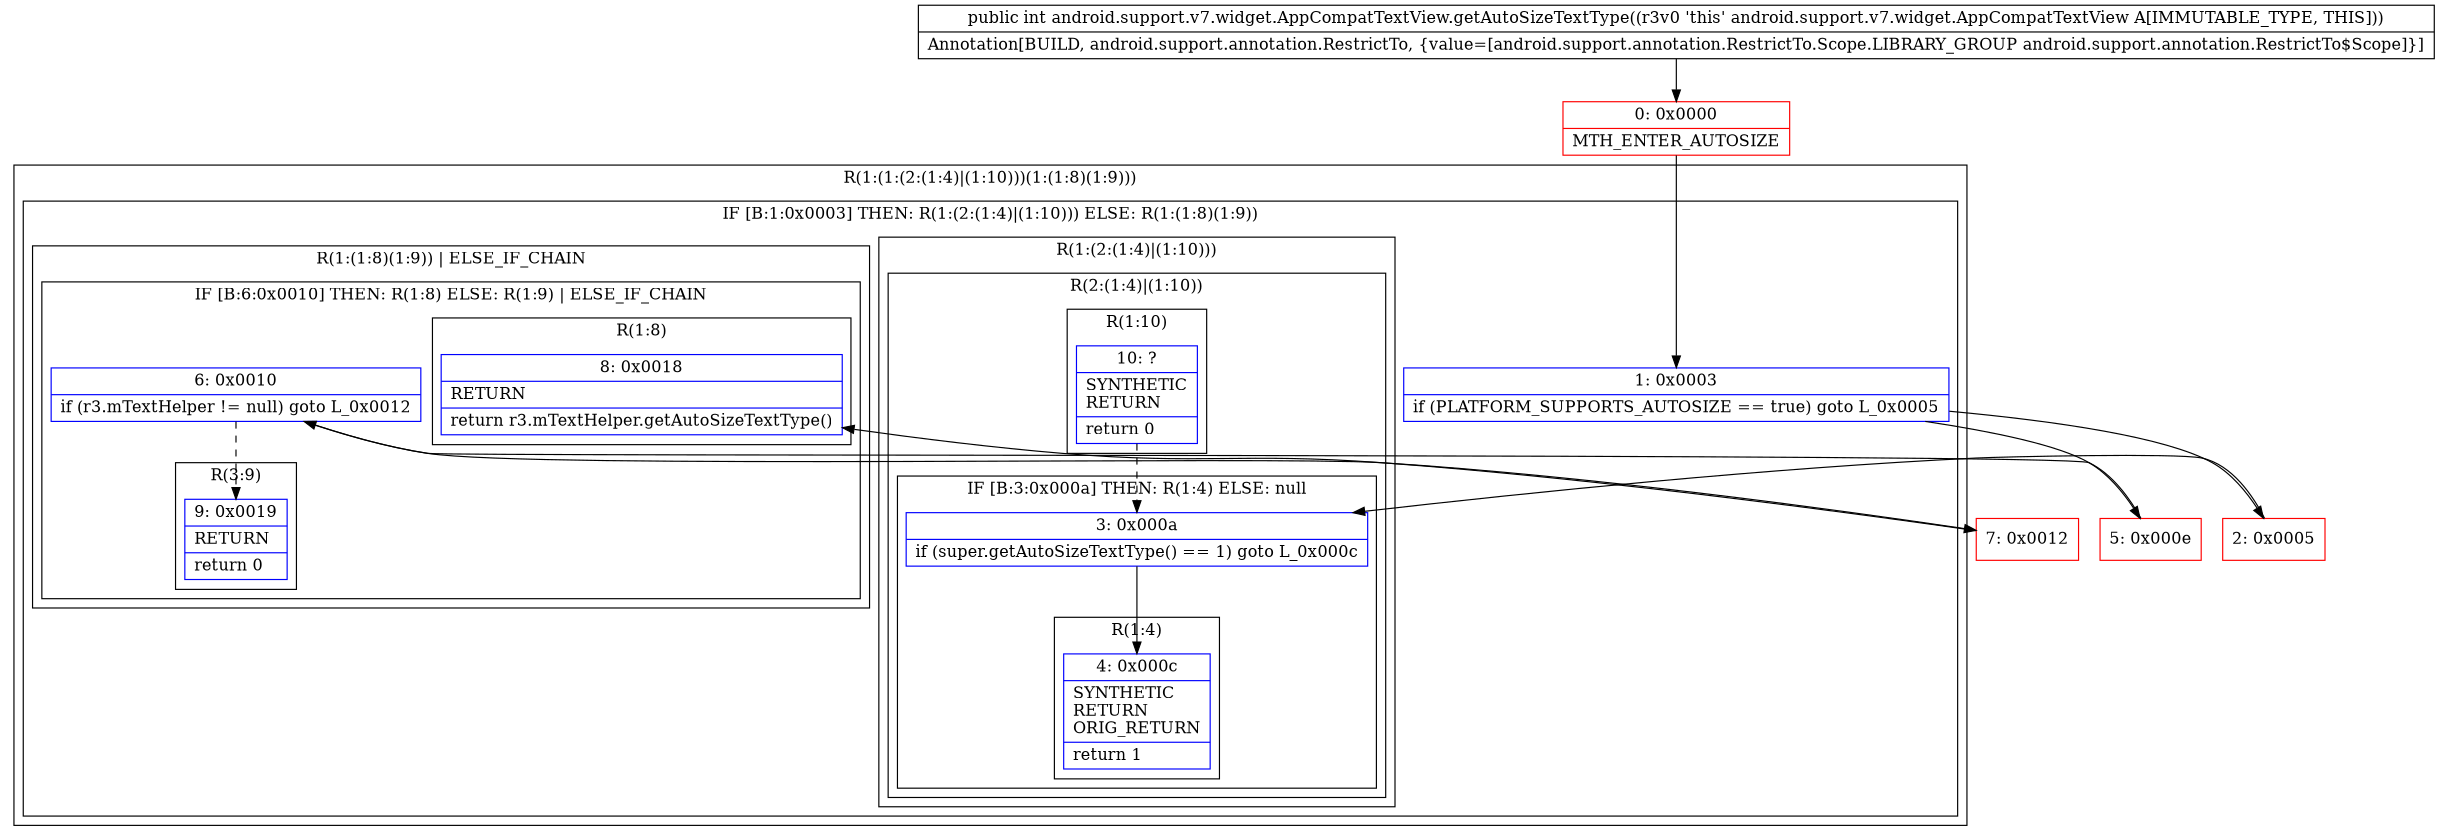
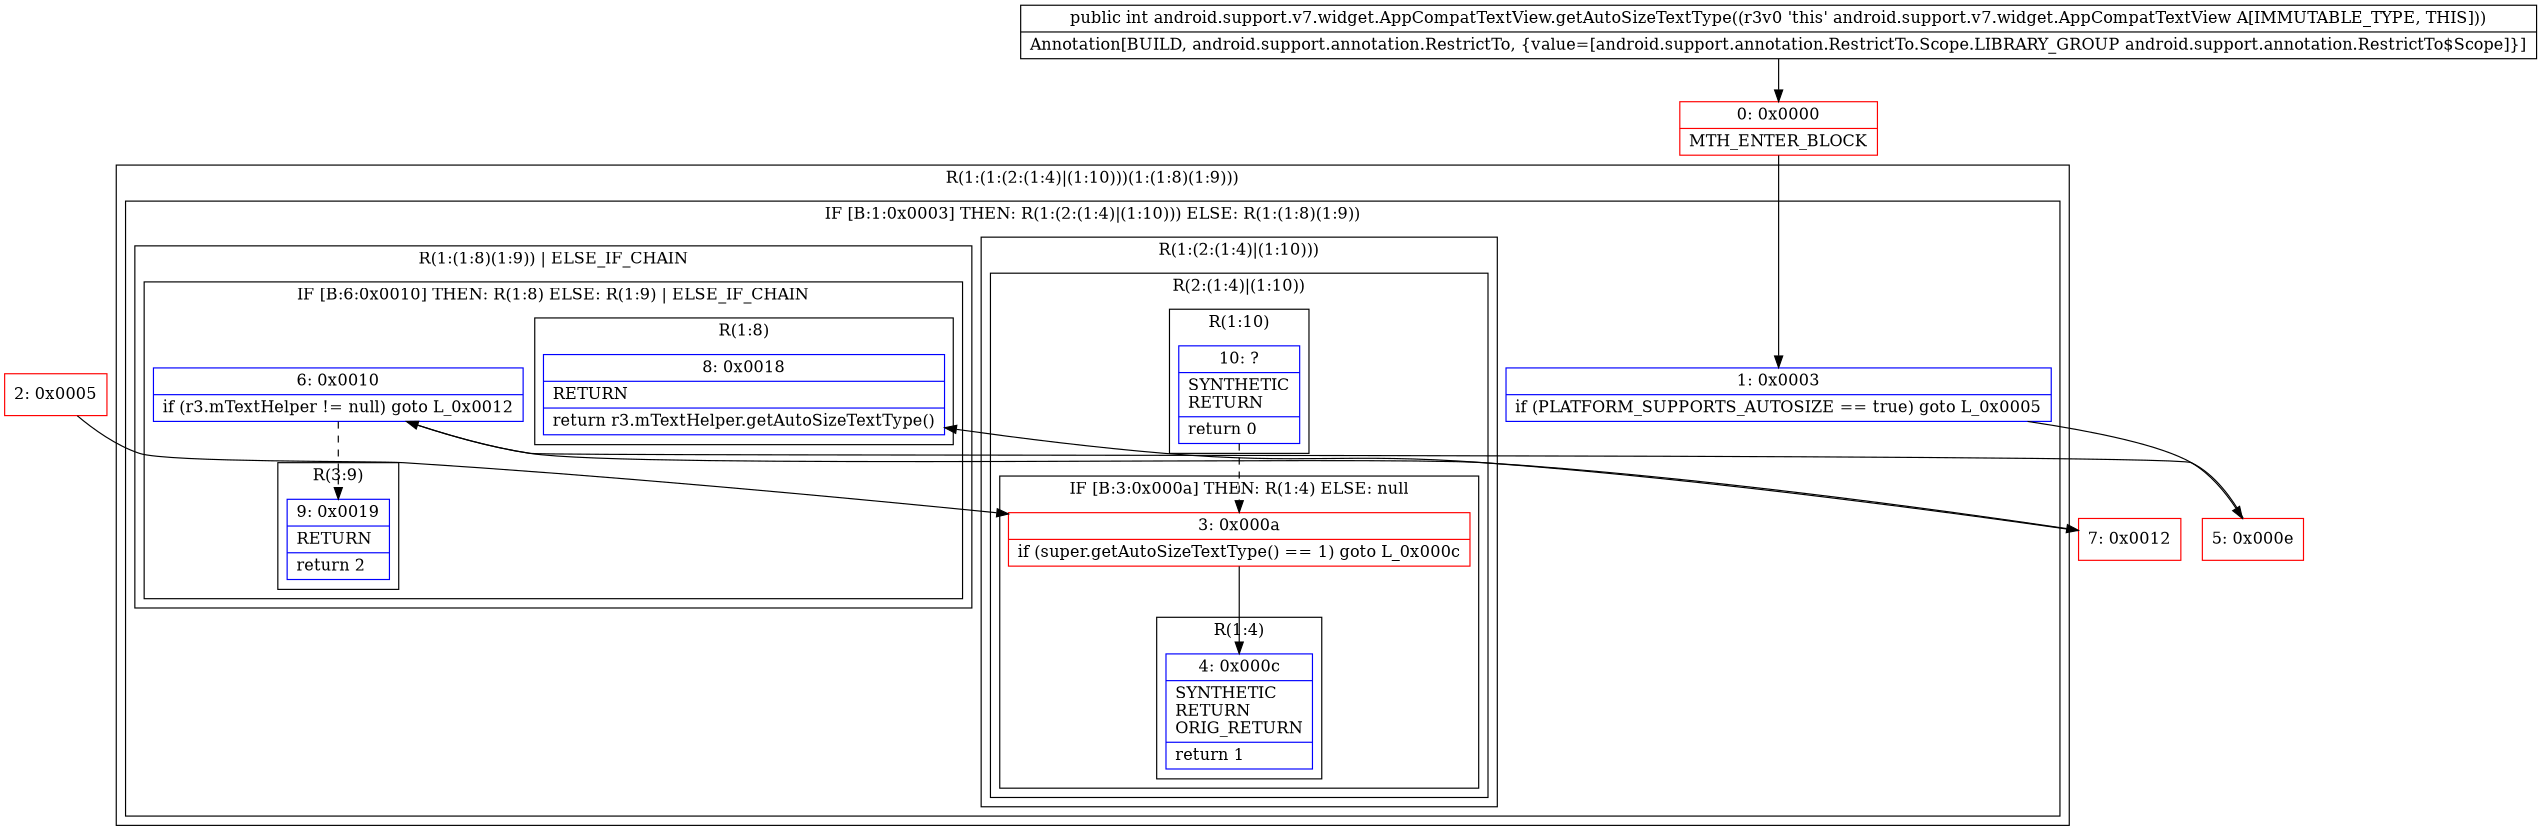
node "0: 0x0000": text "MTH_ENTER_AUTOSIZE" -> "MTH_ENTER_BLOCK"
edge "1: 0x0003" -> "2: 0x0005": removed
node "3: 0x000a": color blue -> red
node "9: 0x0019": text "return 0" -> "return 2"
